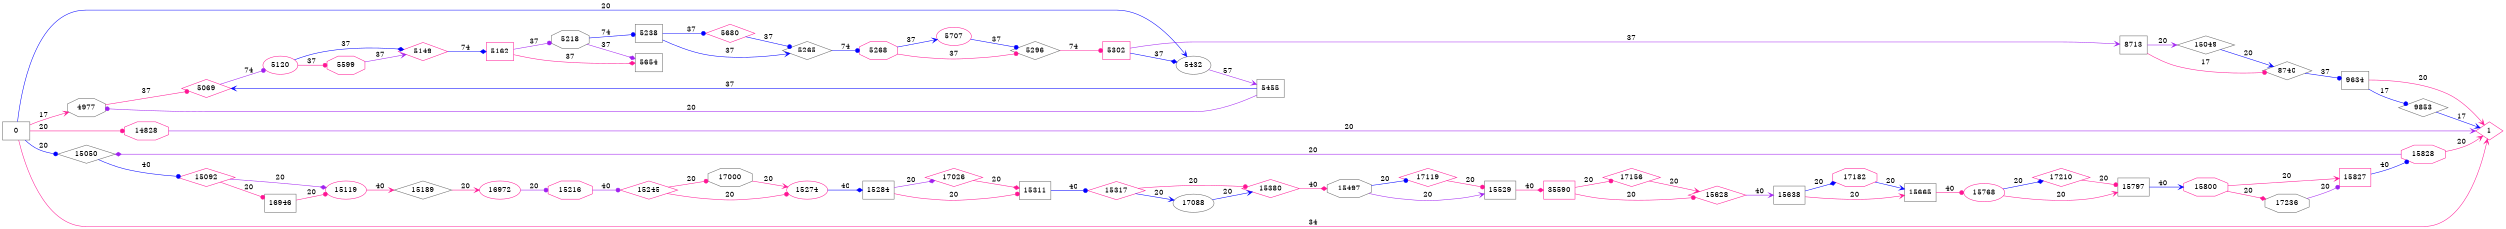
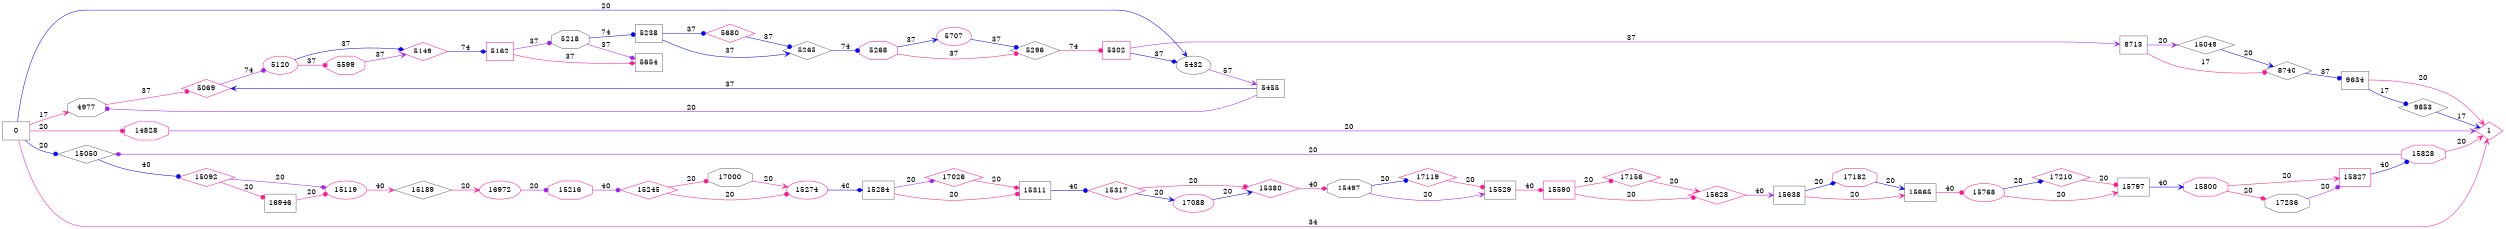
node "35590": label "35590" -> "15590"
node "17088": color gray40 -> deeppink
